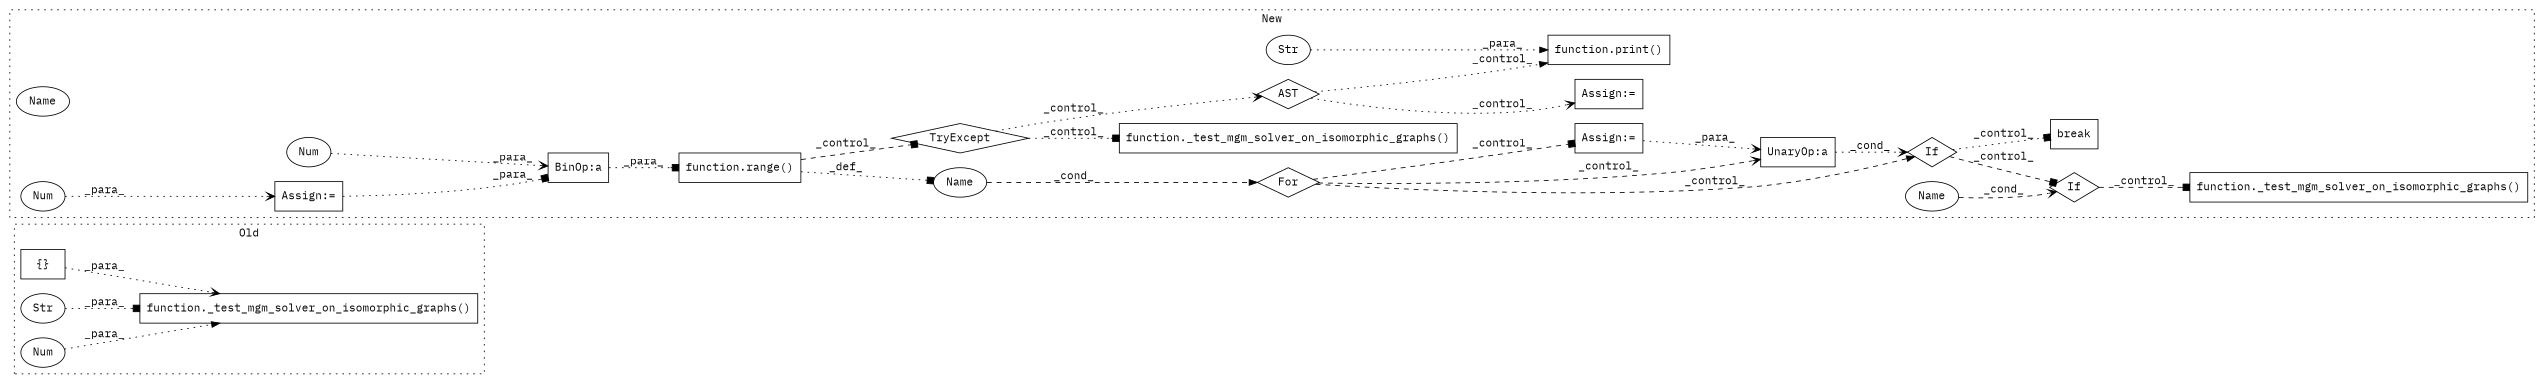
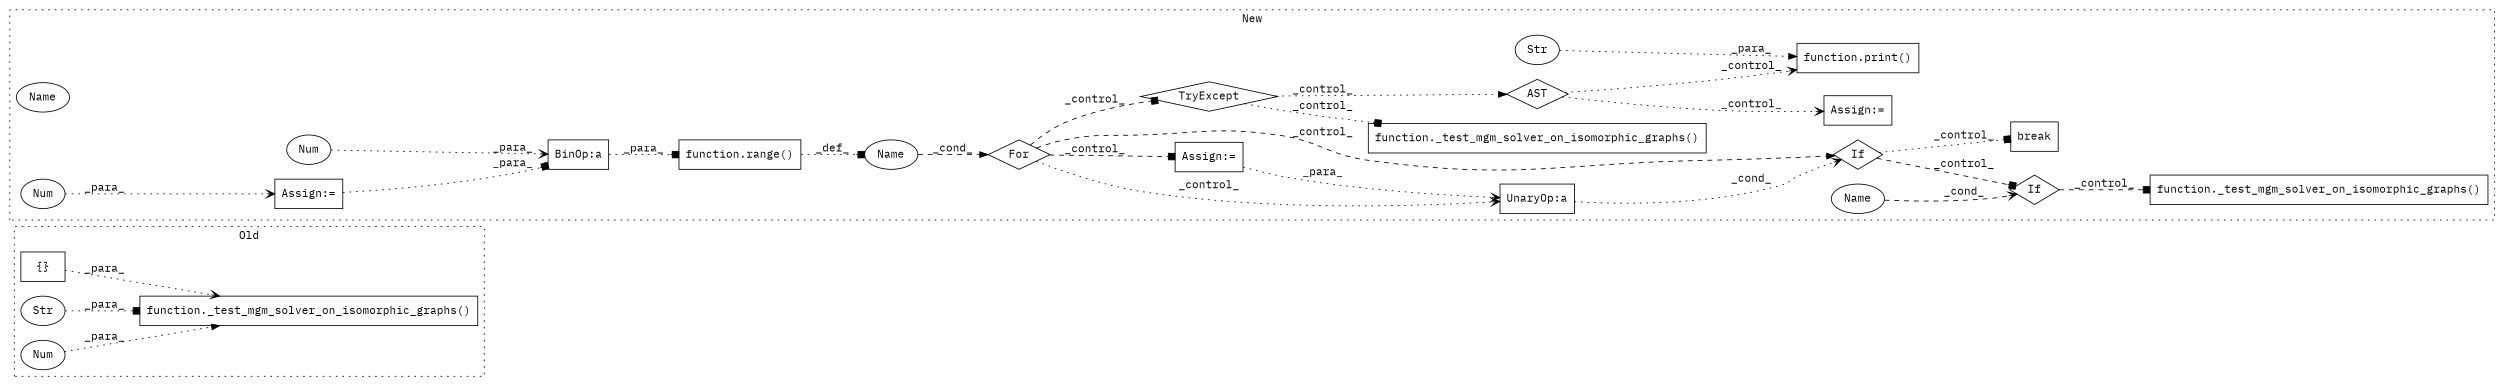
edge "AST" -> "function.print()": arrowhead normal -> vee
edge "TryExcept" -> "AST": arrowhead vee -> normal
edge "function.range()" -> "TryExcept": now "For" -> "TryExcept"
edge "For" -> "UnaryOp:a": style dashed -> dotted
